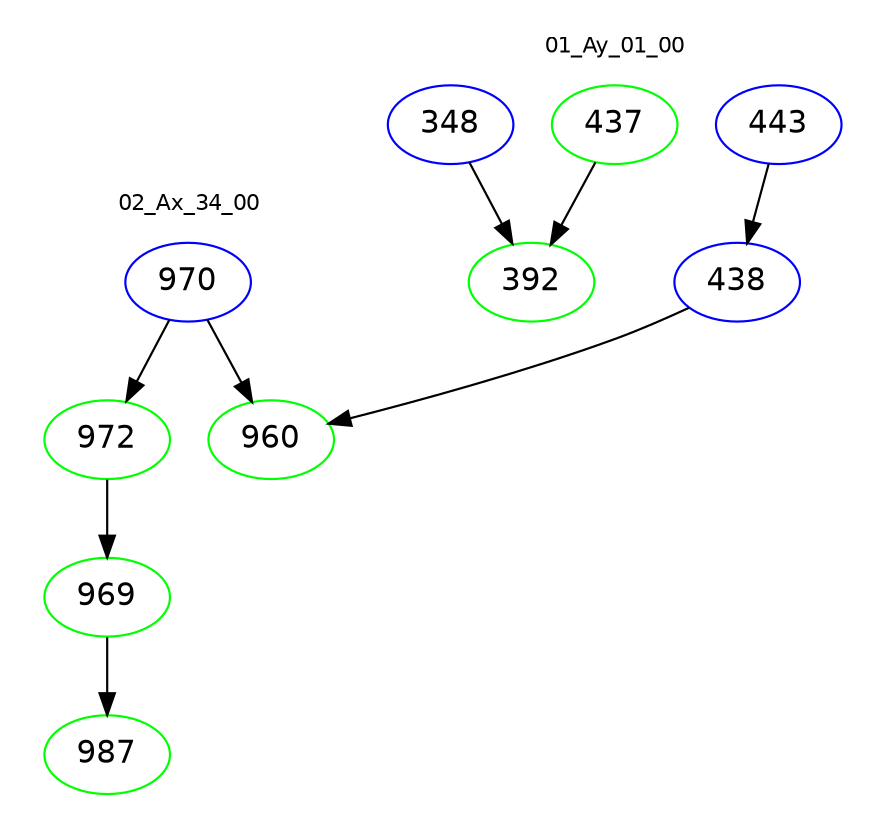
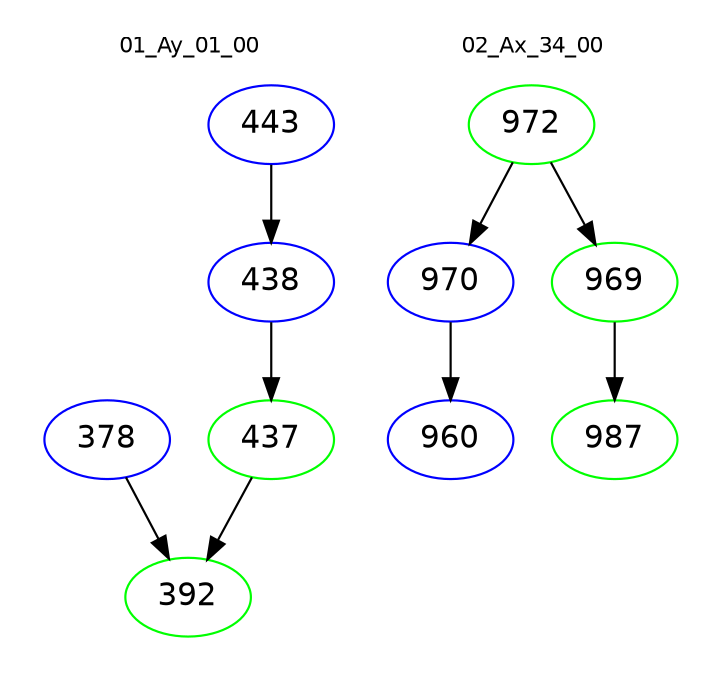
node "348": label "348" -> "378"
edge "970" -> "972": reversed
edge "438" -> "960": now "438" -> "437"
node "960": color green -> blue
